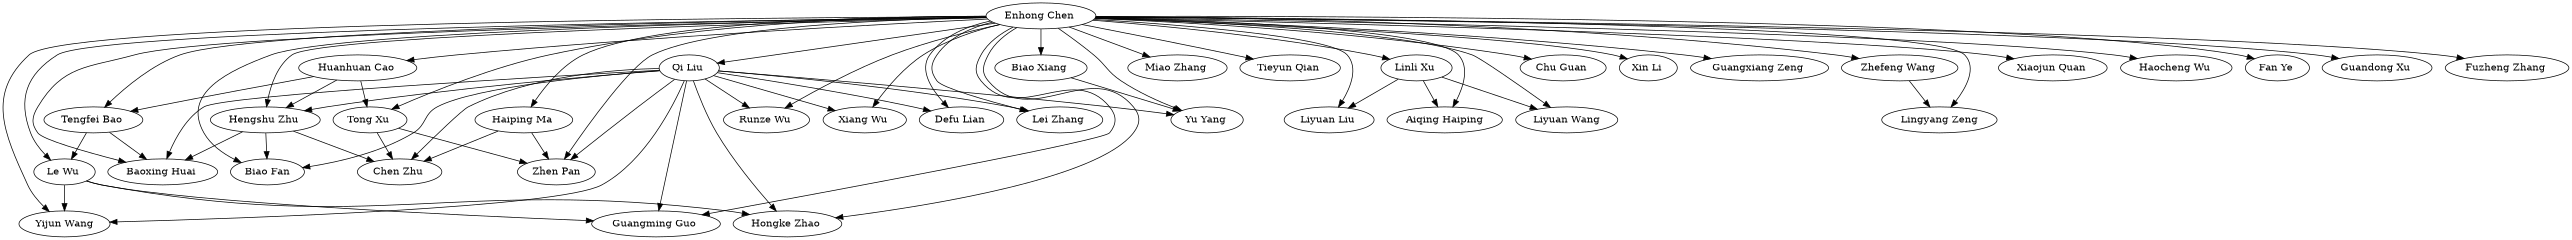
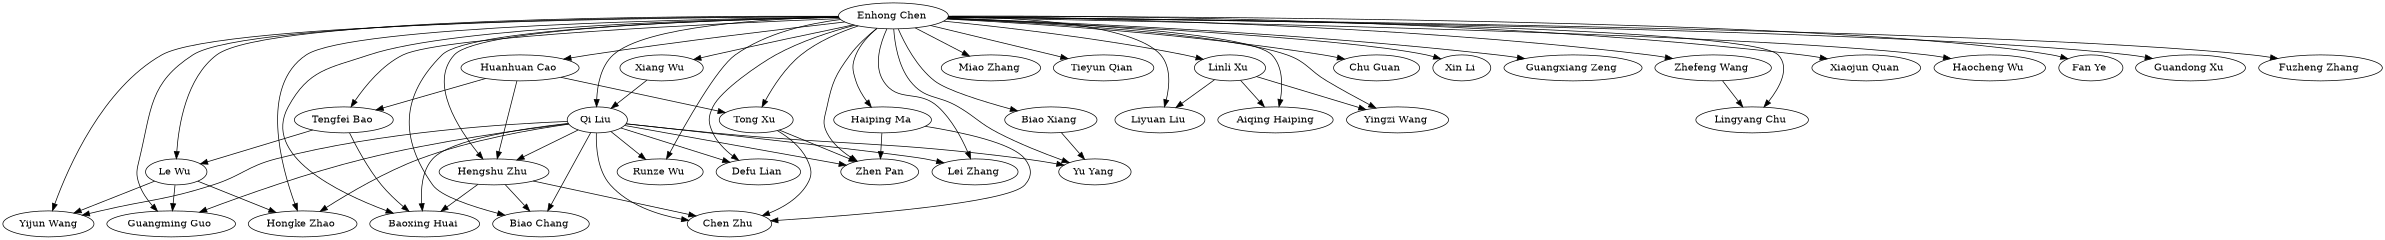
edge "Qi Liu" -> "Xiang Wu": reversed
node "Liyuan Wang": label "Liyuan Wang" -> "Yingzi Wang"
node "Lingyang Zeng": label "Lingyang Zeng" -> "Lingyang Chu"
node "Biao Fan": label "Biao Fan" -> "Biao Chang"
